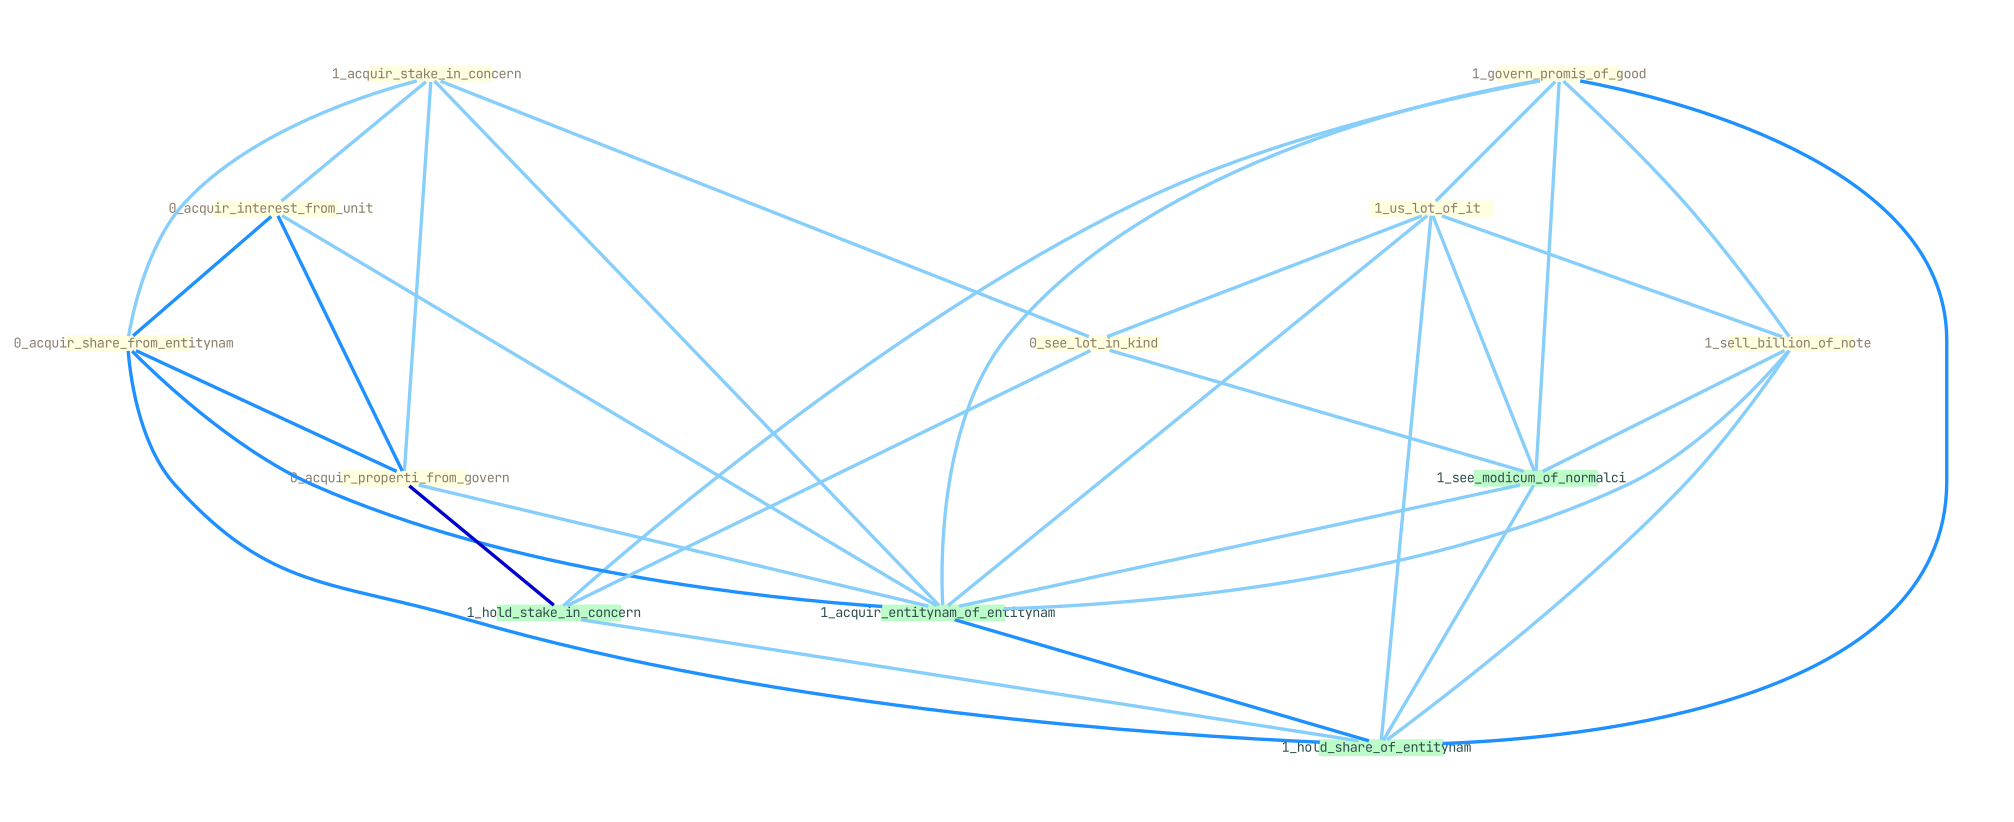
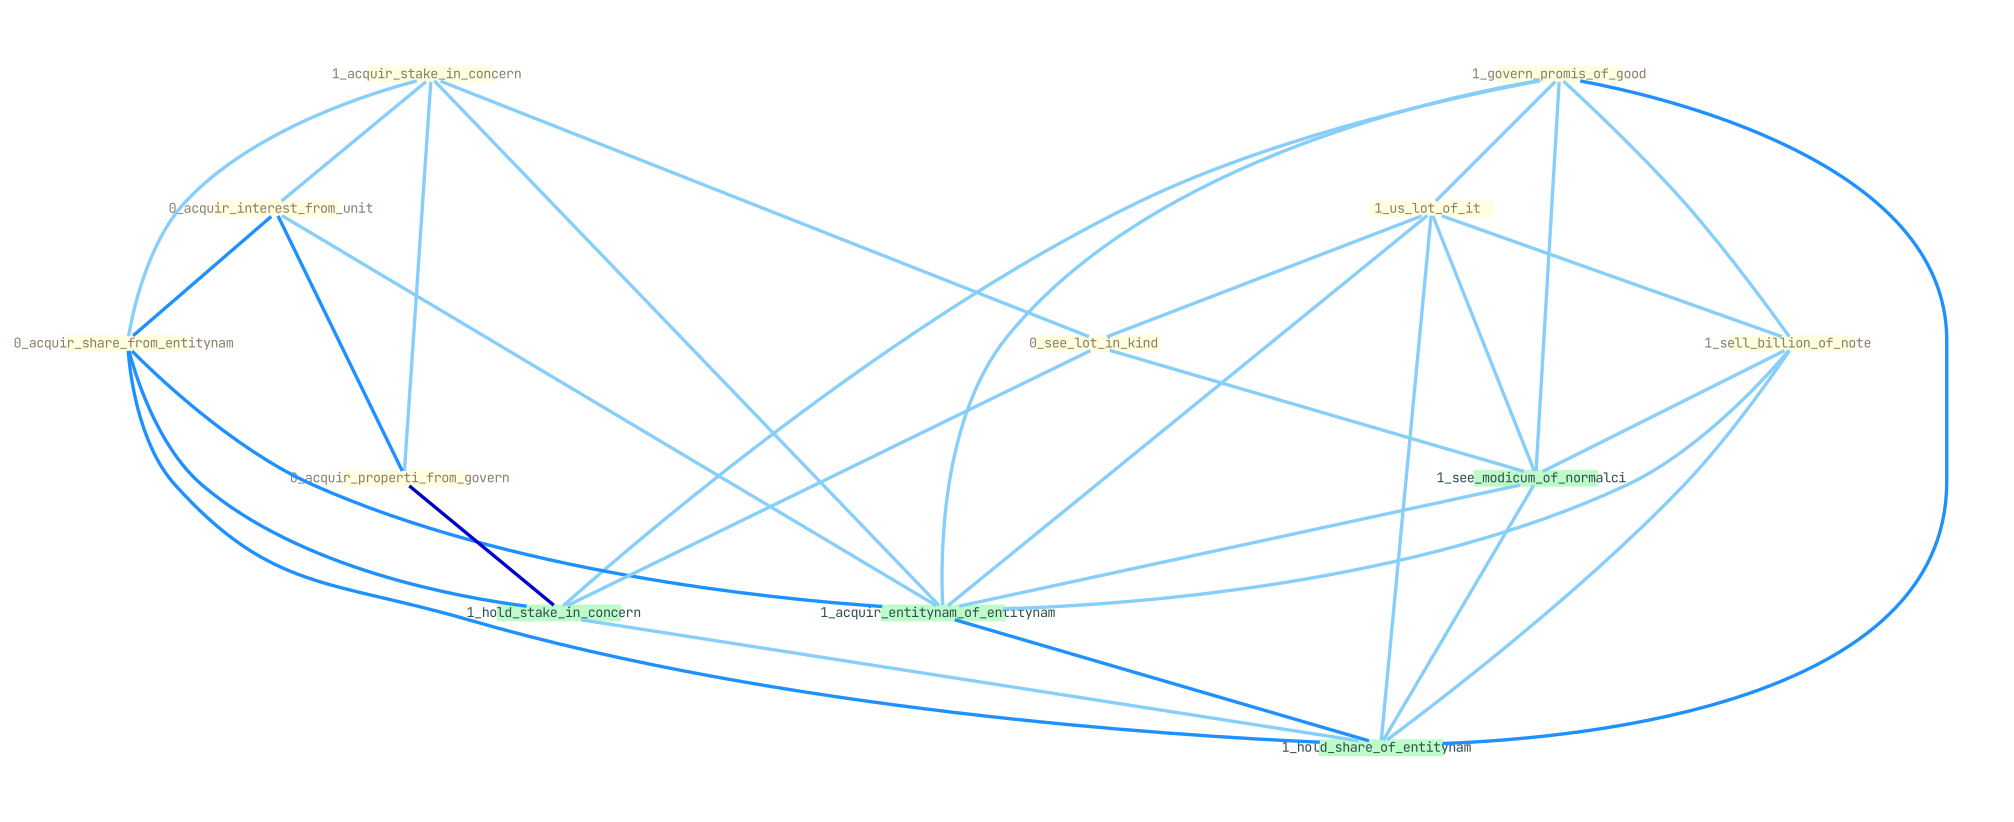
edge "0_acquir_share_from_entitynam" -- "0_acquir_properti_from_govern": now "0_acquir_share_from_entitynam" -- "1_hold_stake_in_concern"
edge "0_acquir_properti_from_govern" -- "1_acquir_entitynam_of_entitynam": removed
